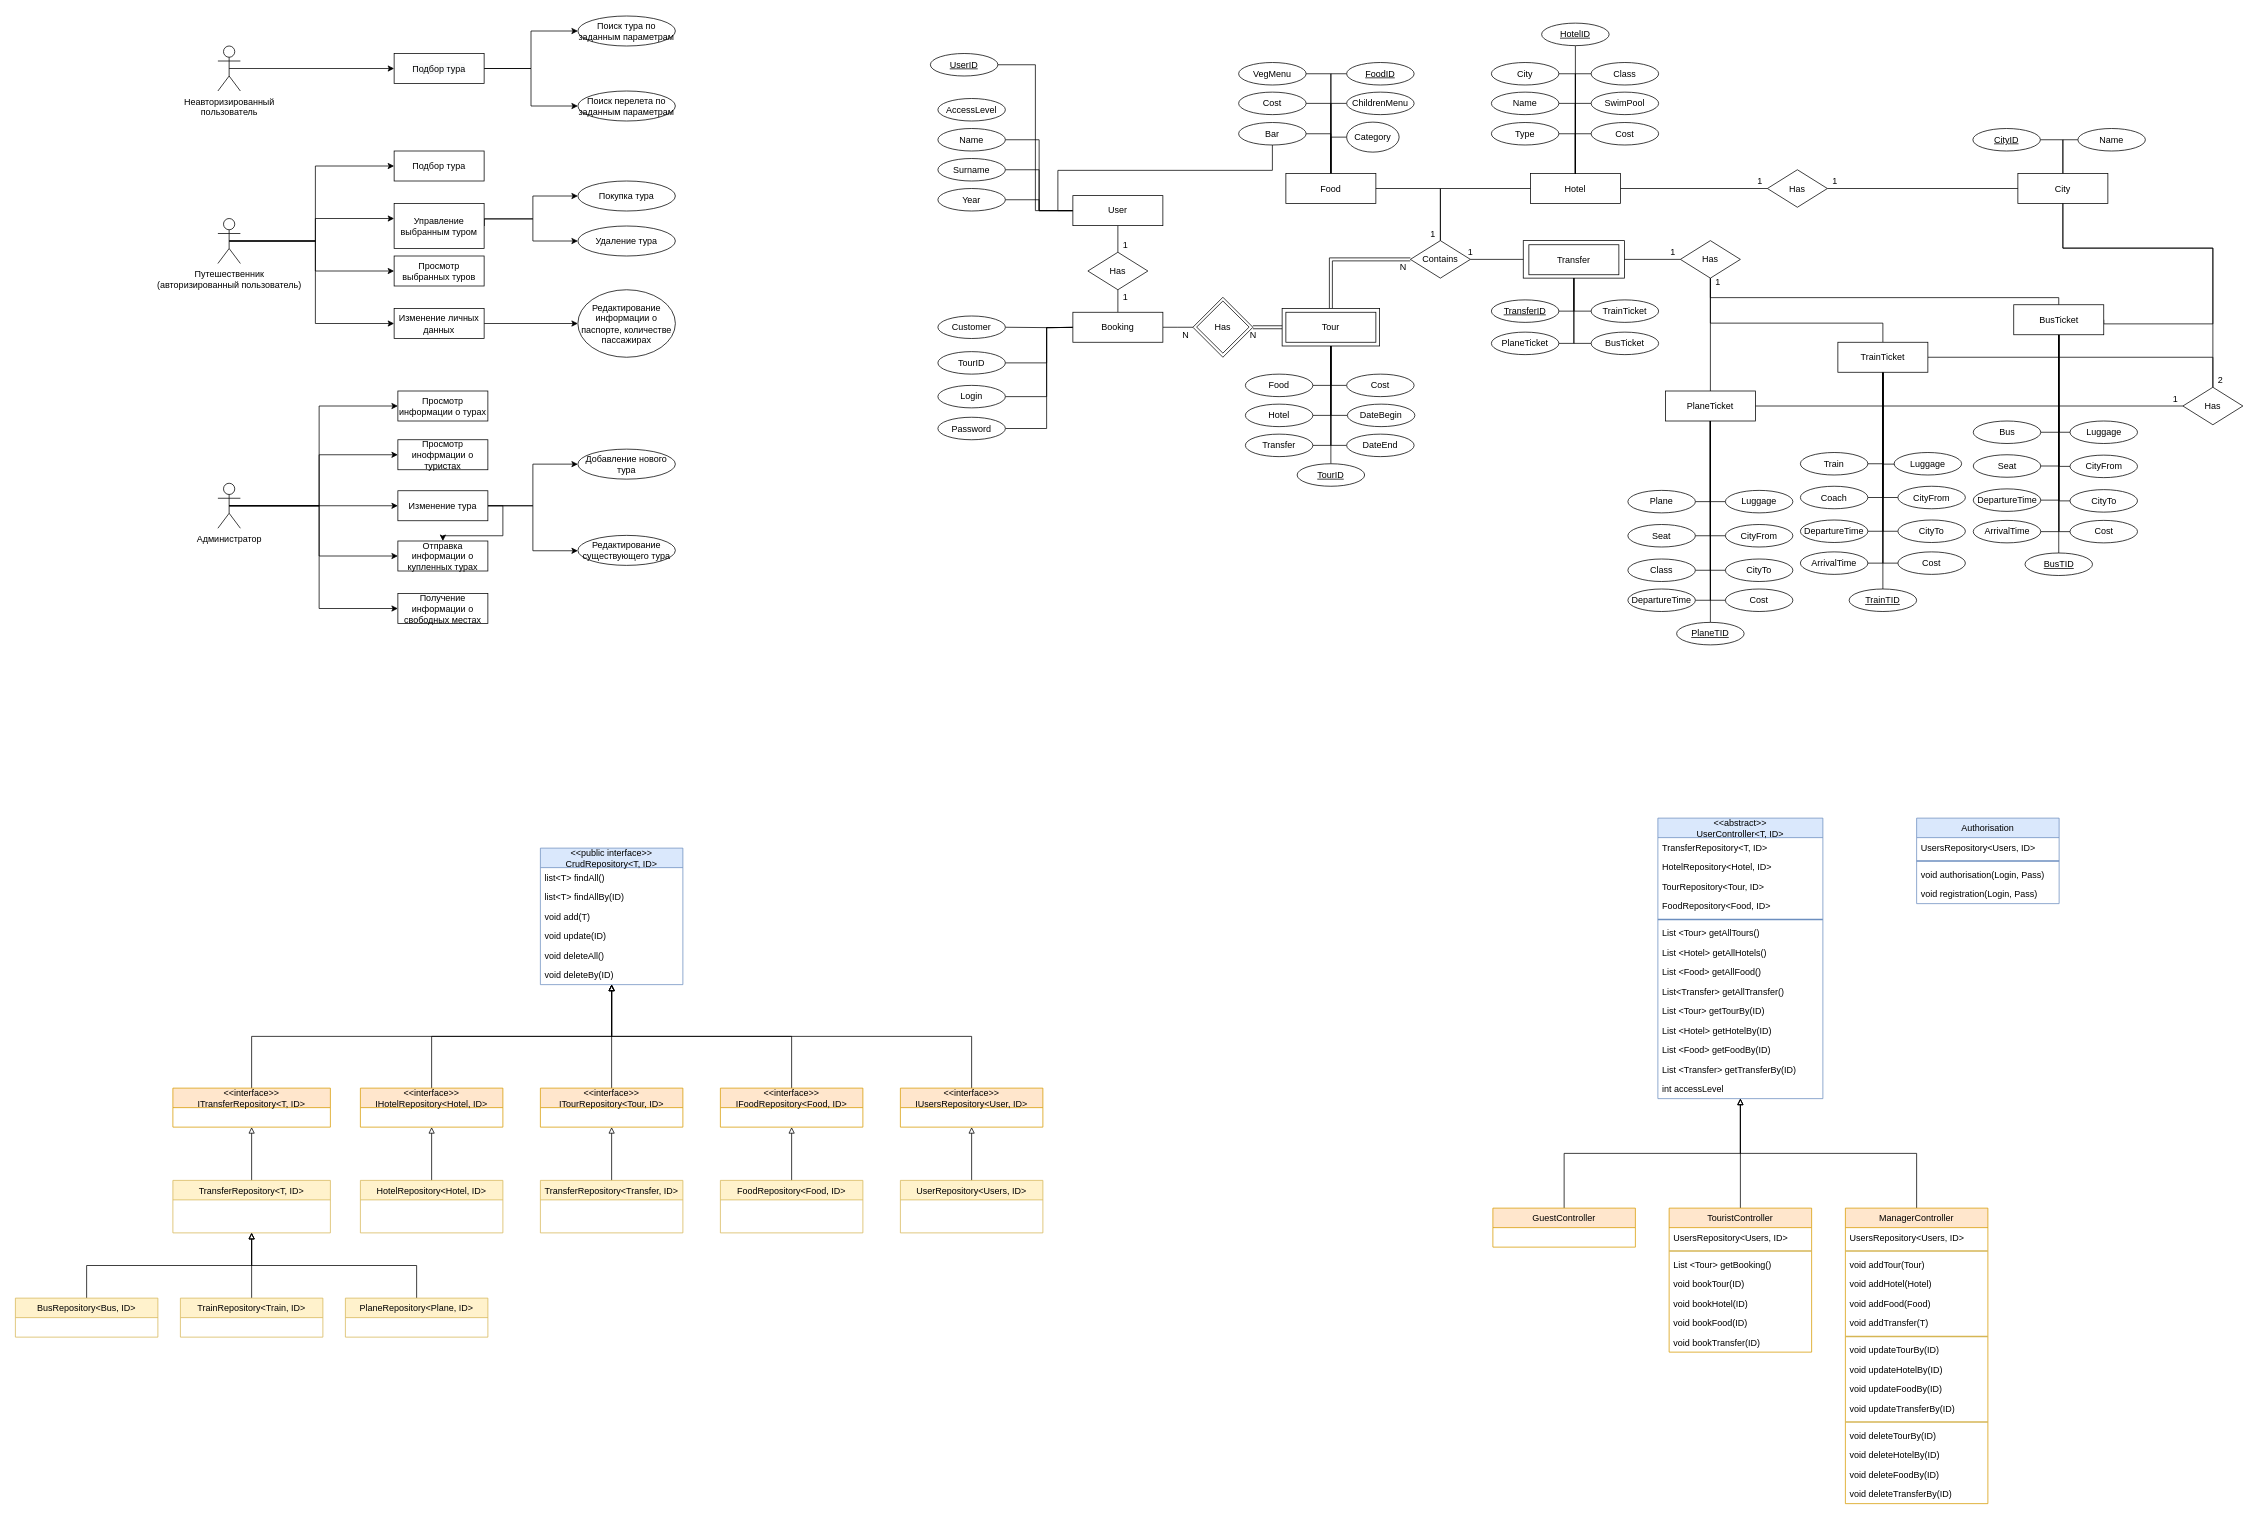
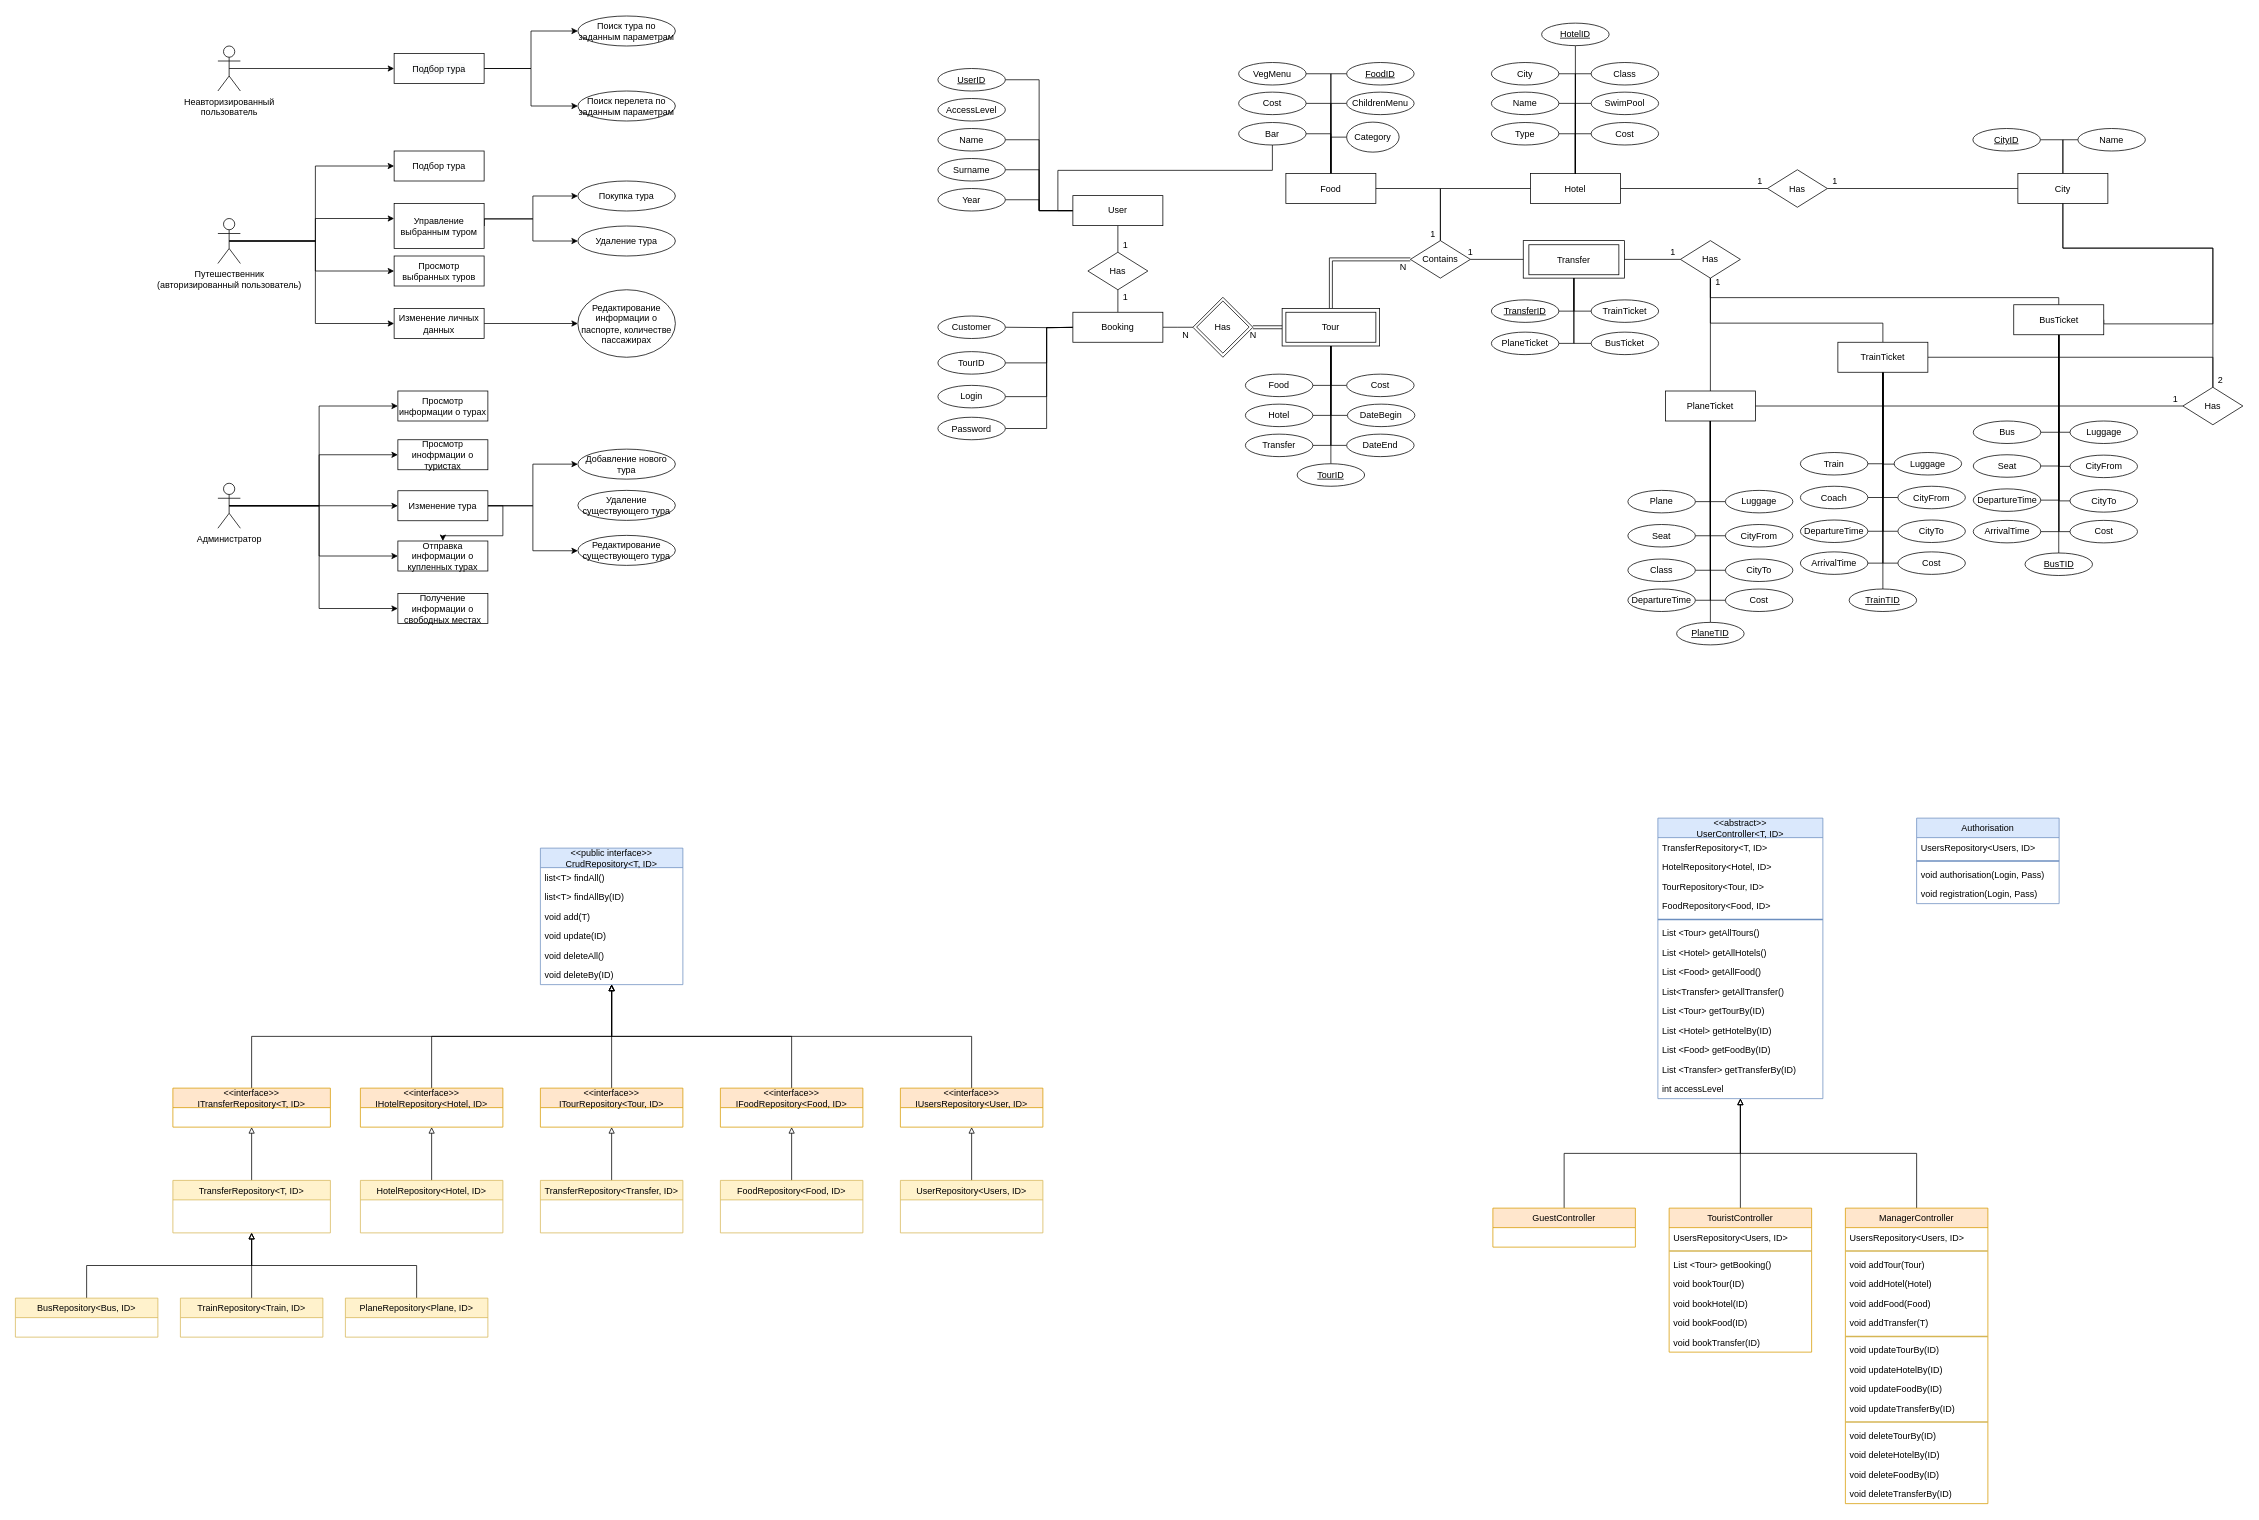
node "UserID": moved (964, 65) -> (972, 80)
node "Удаление существующего тура": added
